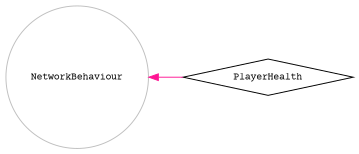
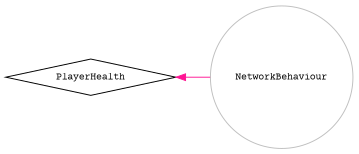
edge "PlayerHealth" -> "NetworkBehaviour": reversed
